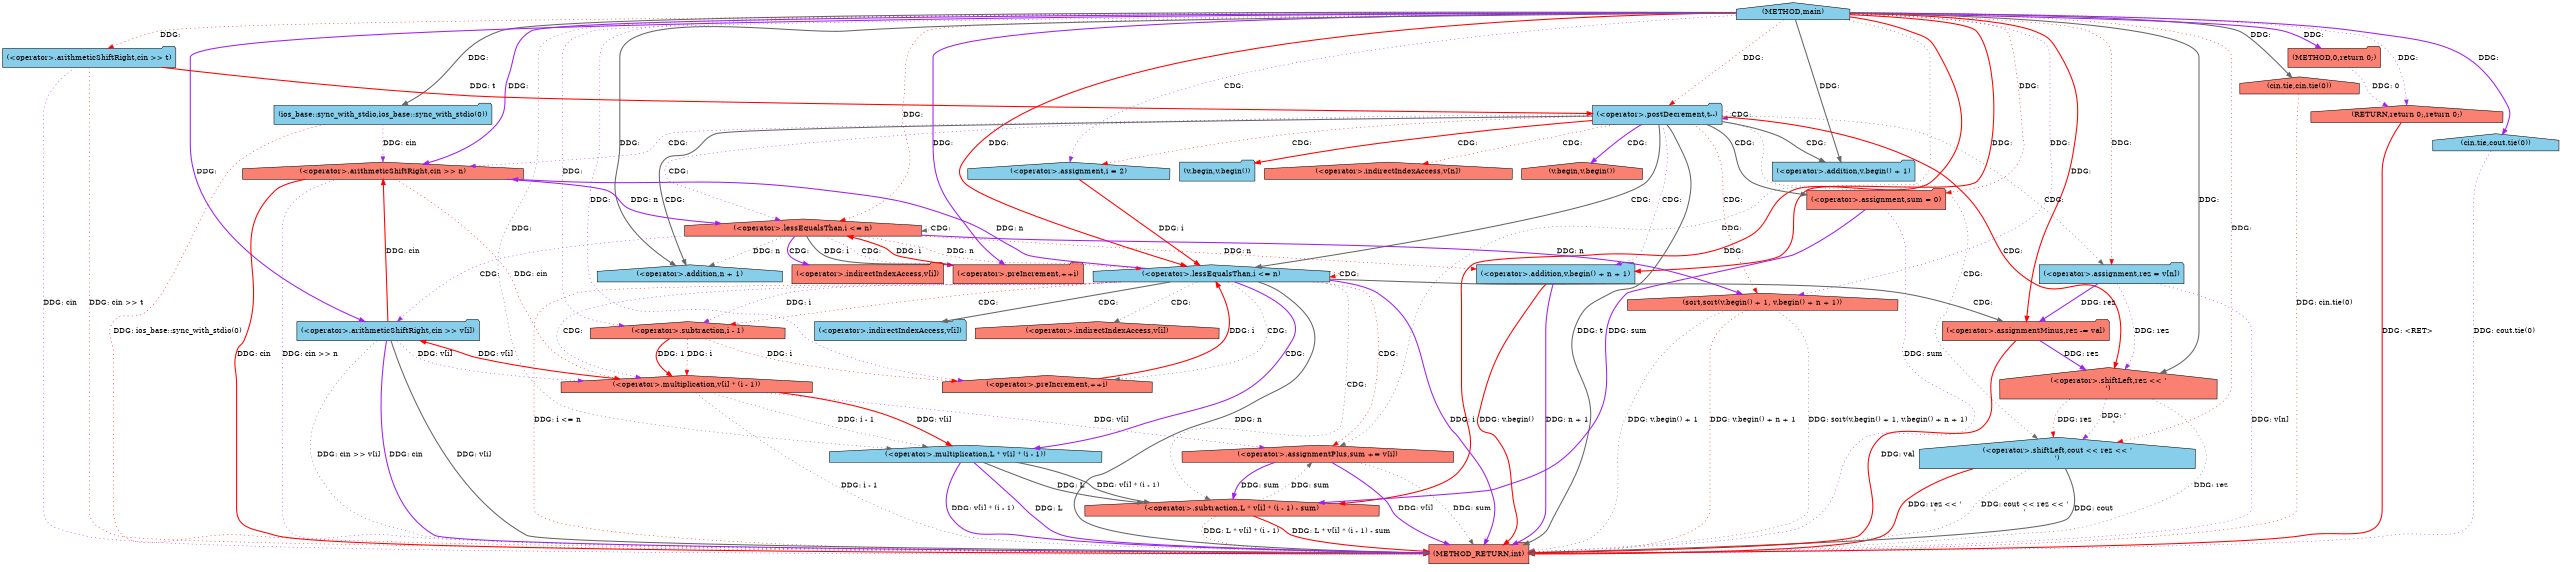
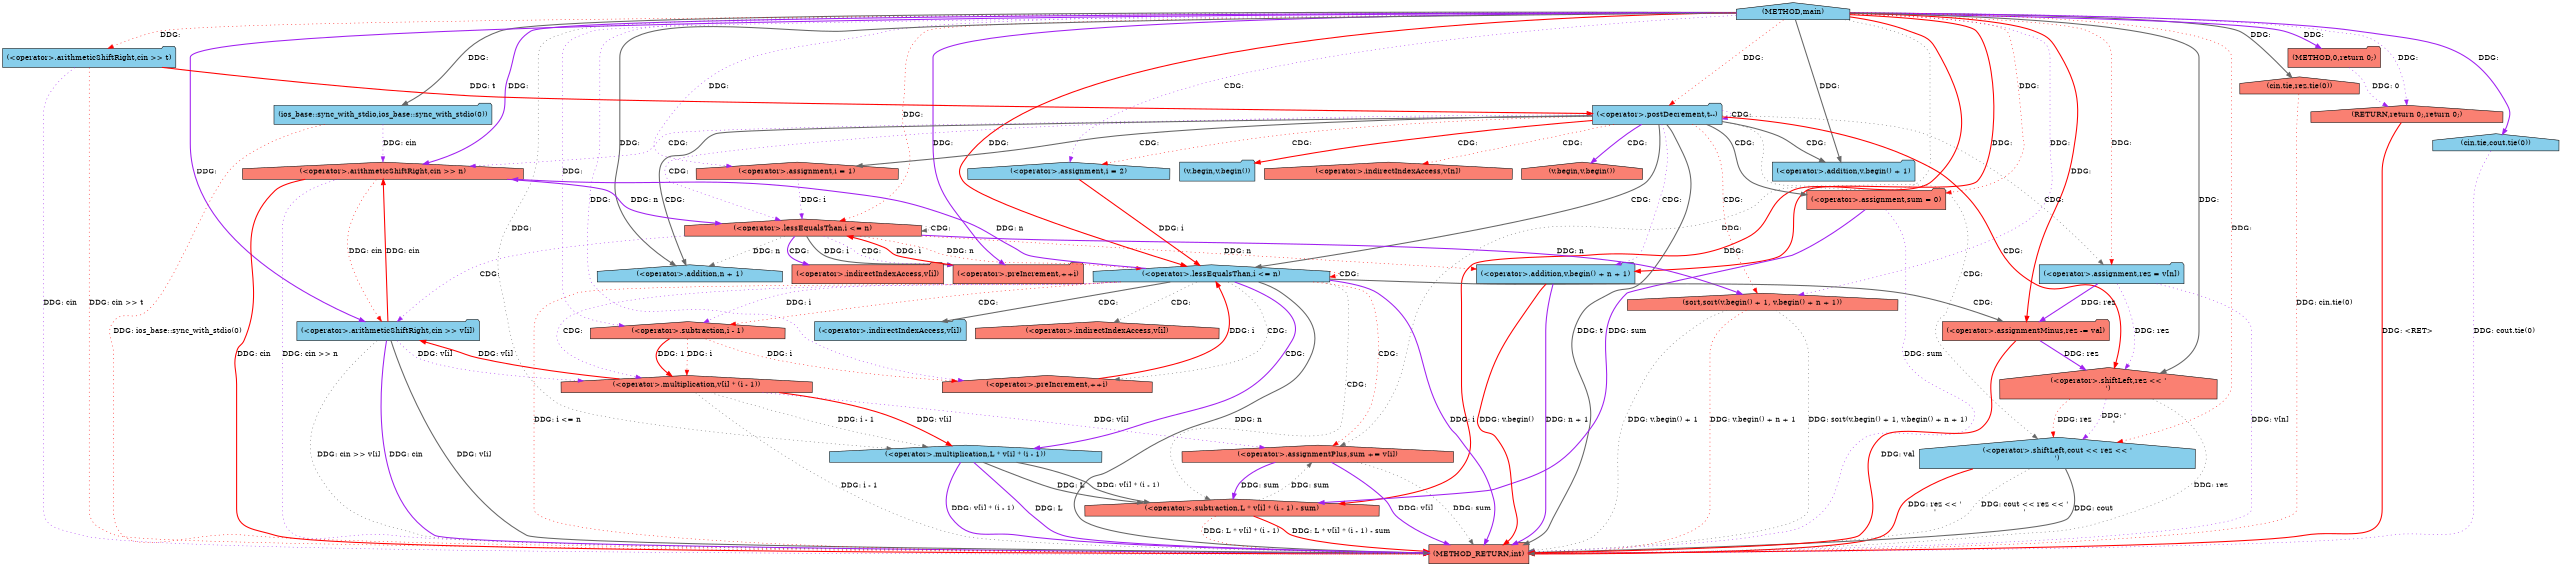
node "(cin.tie,cin.tie(0))": label "(cin.tie,cin.tie(0))" -> "(cin.tie,rez.tie(0))"
node "(<operator>.assignment,i = 1)": added
edge "(<operator>.arithmeticShiftRight,cin >> n)" -> "(<operator>.multiplication,v[i] * (i - 1))": now "(<operator>.arithmeticShiftRight,cin >> n)" -> "(<operator>.arithmeticShiftRight,cin >> v[i])"
